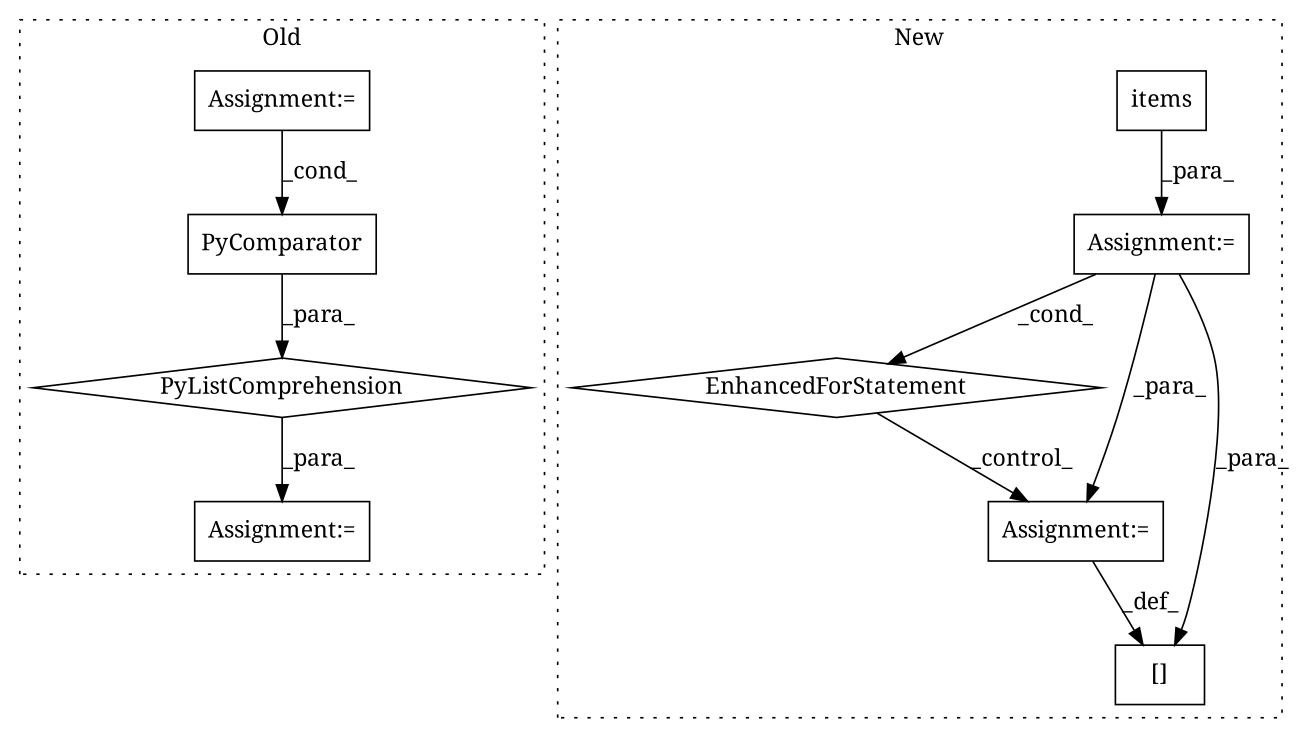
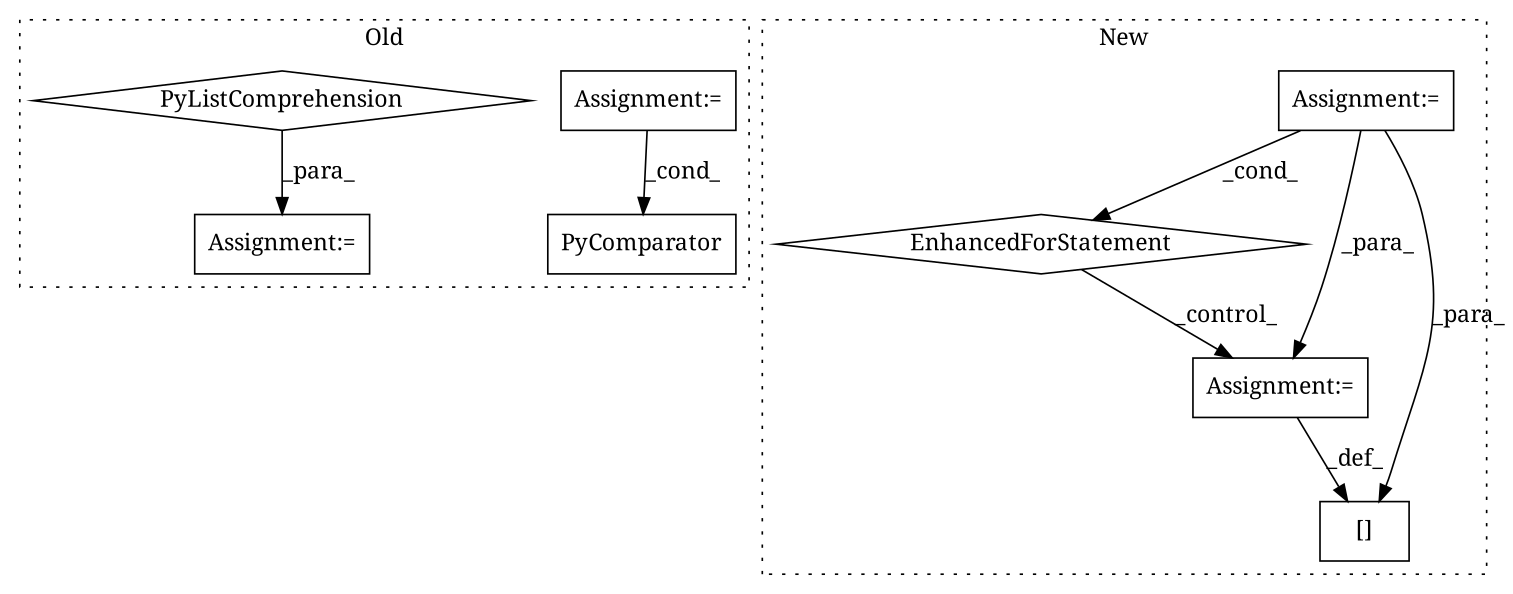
node "items": removed
edge "PyComparator" -> "PyListComprehension": removed, label "_para_"
